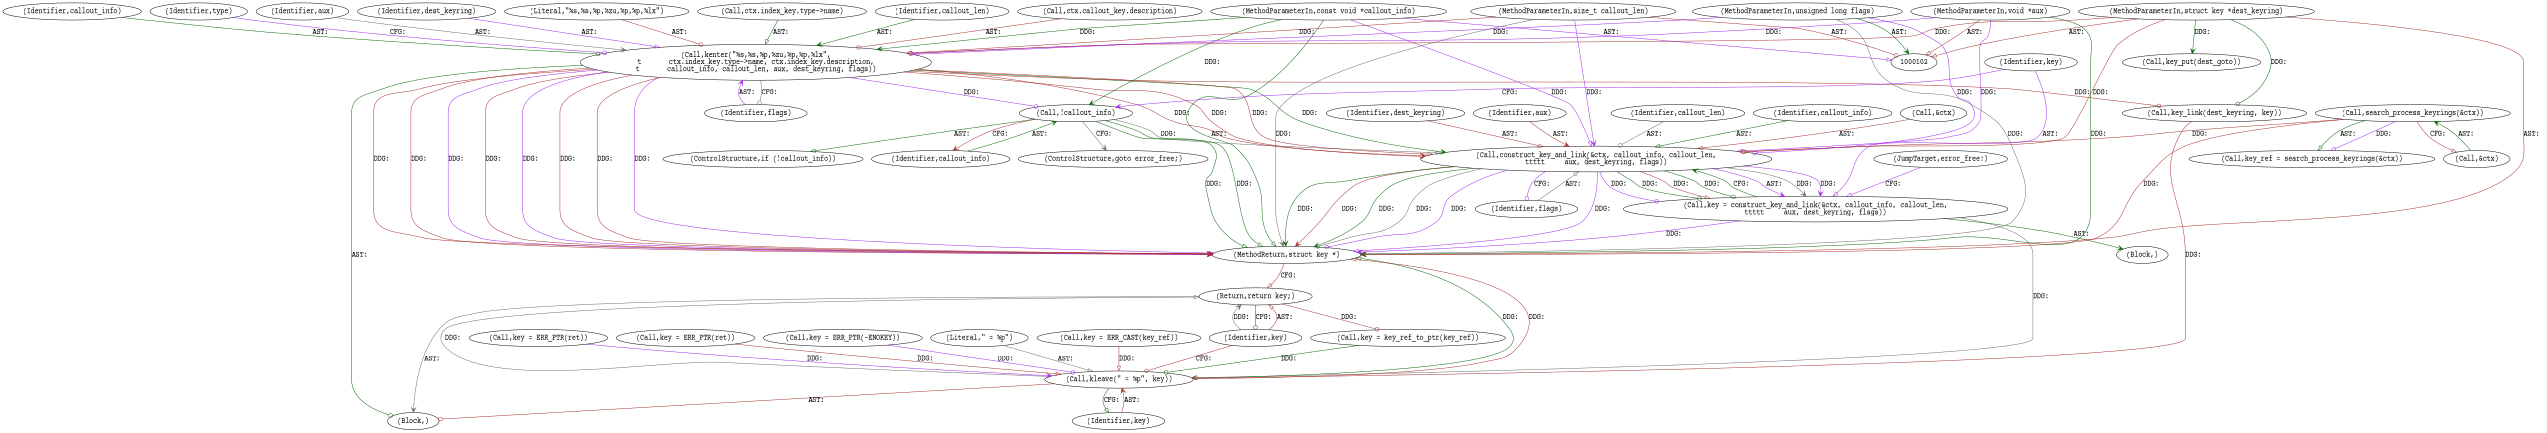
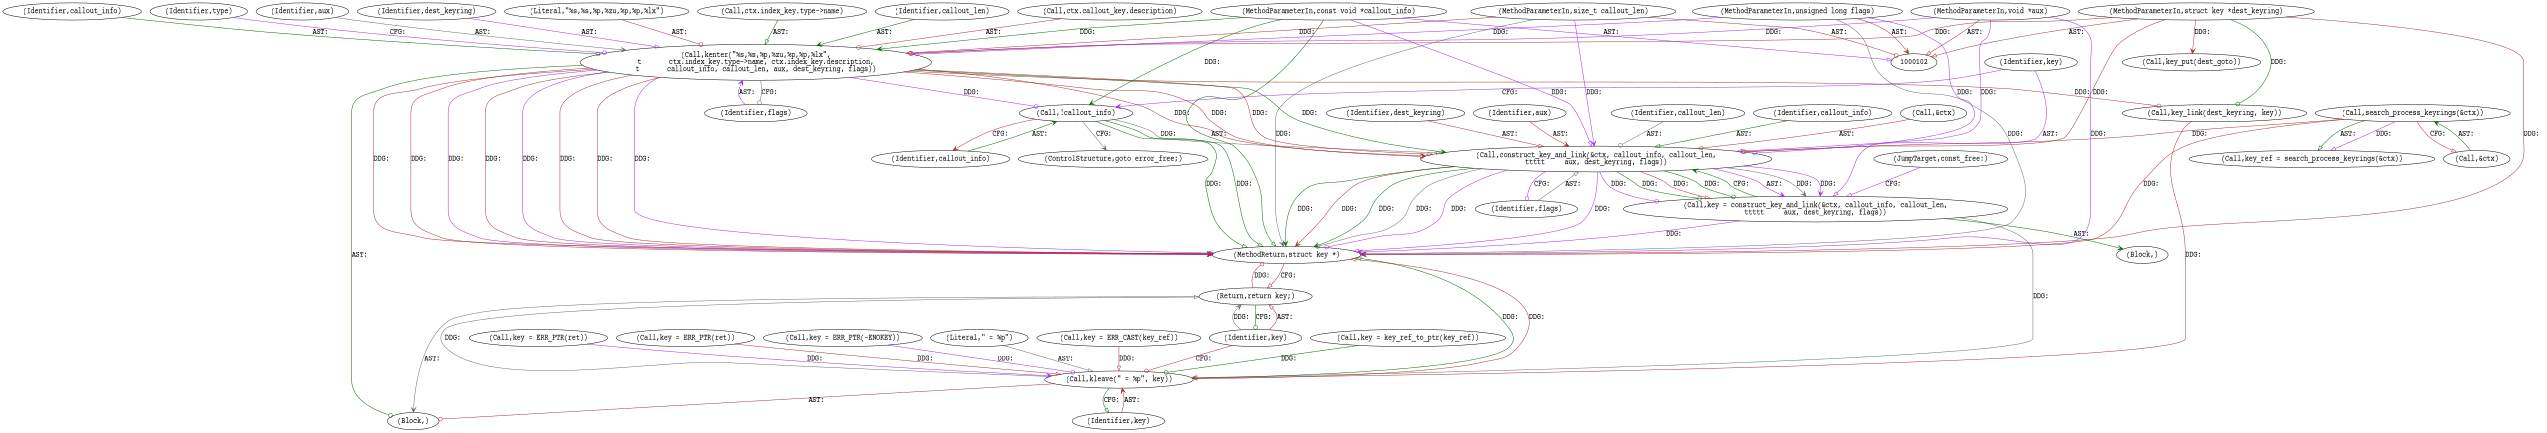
edge "(MethodParameterIn,unsigned long flags)" -> "1000102": color darkgreen -> brown
edge "(MethodParameterIn,struct key *dest_keyring)" -> "(Call,key_put(dest_goto))": color darkgreen -> brown
edge "(MethodParameterIn,struct key *dest_keyring)" -> "(MethodReturn,struct key *)": label "AST: " -> "DDG: "
node "(ControlStructure,if (!callout_info))": removed
node "(JumpTarget,error_free:)": label "(JumpTarget,error_free:)" -> "(JumpTarget,const_free:)"
edge "(MethodParameterIn,void *aux)" -> "(MethodReturn,struct key *)": color darkgreen -> purple
edge "(Return,return key;)" -> "(Call,key = key_ref_to_ptr(key_ref))": now "(Return,return key;)" -> "(MethodReturn,struct key *)"
